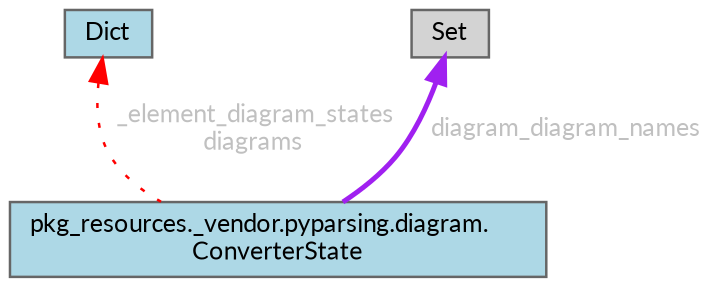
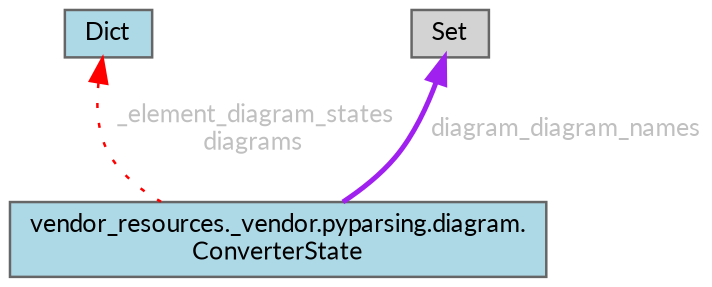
node "pkg_resources._vendor.pyparsing.diagram. ConverterState": label "pkg_resources._vendor.pyparsing.diagram. ConverterState" -> "vendor_resources._vendor.pyparsing.diagram. ConverterState"
